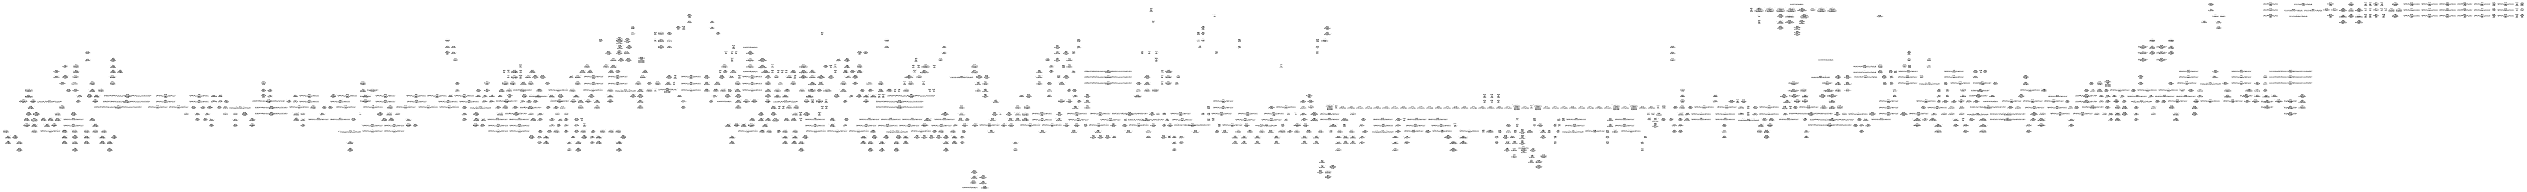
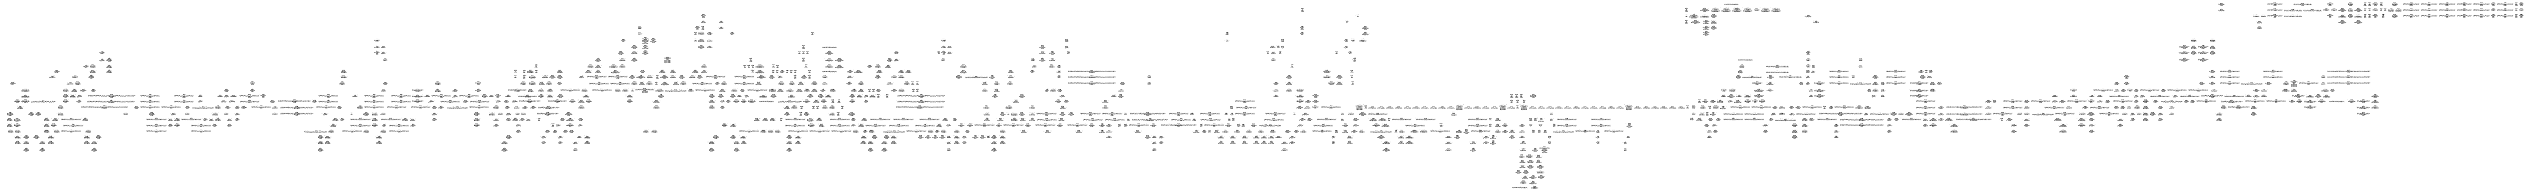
node "CE0x4971c30": removed
